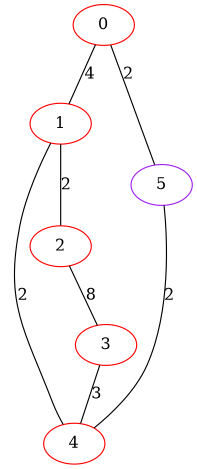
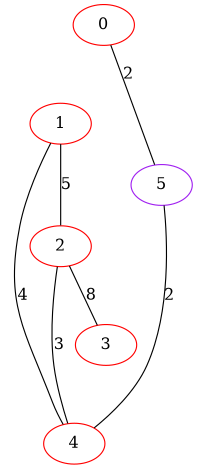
edge "0" -- "1": removed, label "4"
edge "1" -- "2": label "2" -> "5"
edge "1" -- "4": label "2" -> "4"
edge "3" -- "4": now "2" -- "4"
